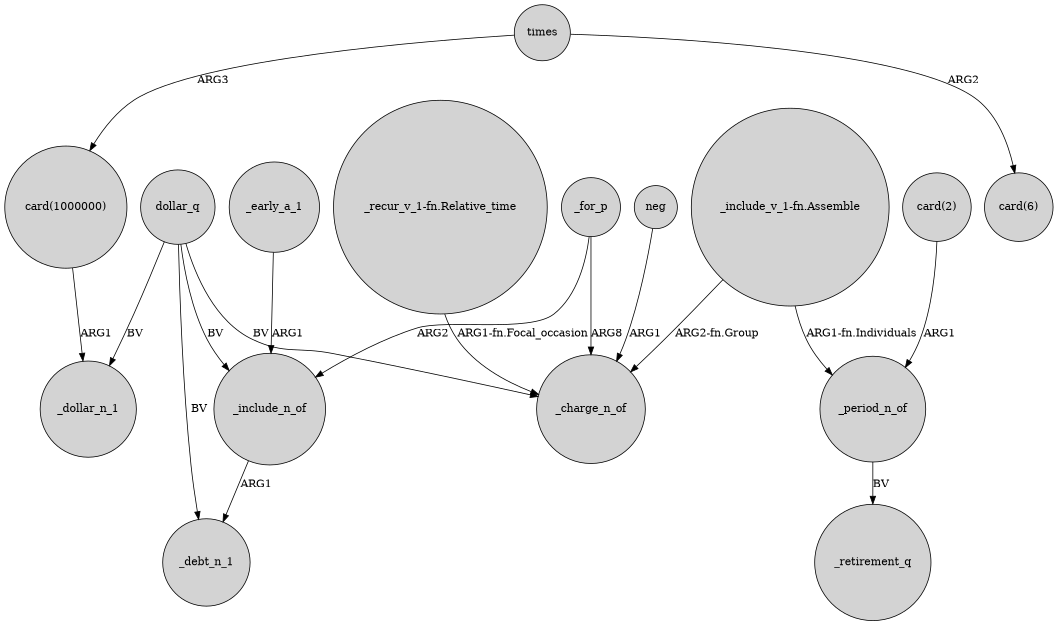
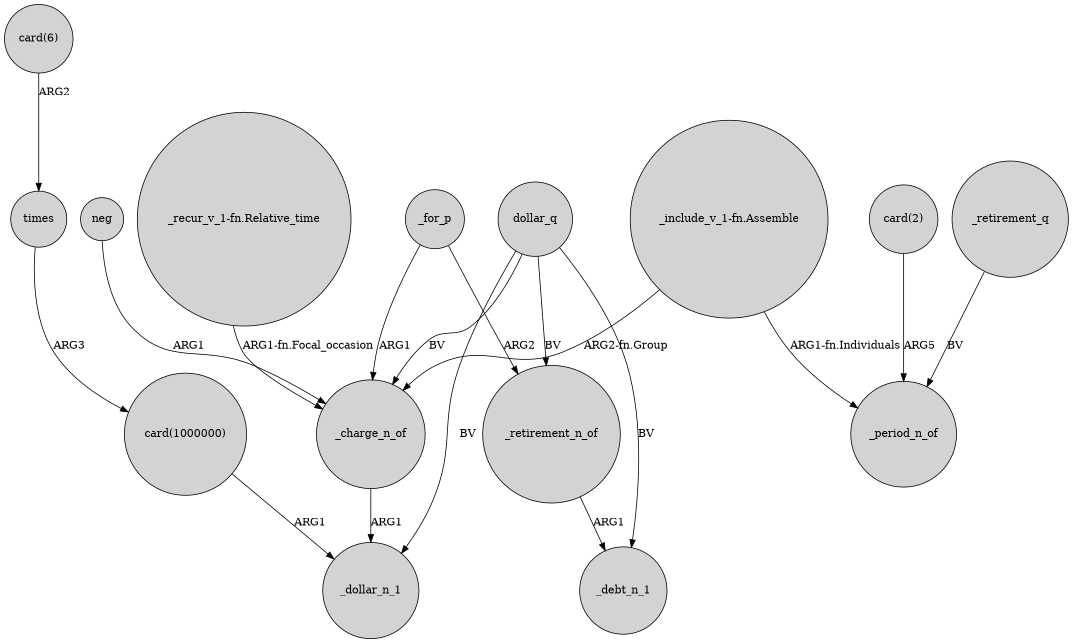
edge "times" -> "card(6)": reversed
node "_early_a_1": removed
edge "_for_p" -> "_charge_n_of": label "ARG8" -> "ARG1"
edge "card(2)" -> "_period_n_of": label "ARG1" -> "ARG5"
node "_include_n_of": label "_include_n_of" -> "_retirement_n_of"
edge "_period_n_of" -> "_retirement_q": reversed
edge "_charge_n_of" -> "_dollar_n_1": added, label "ARG1"
